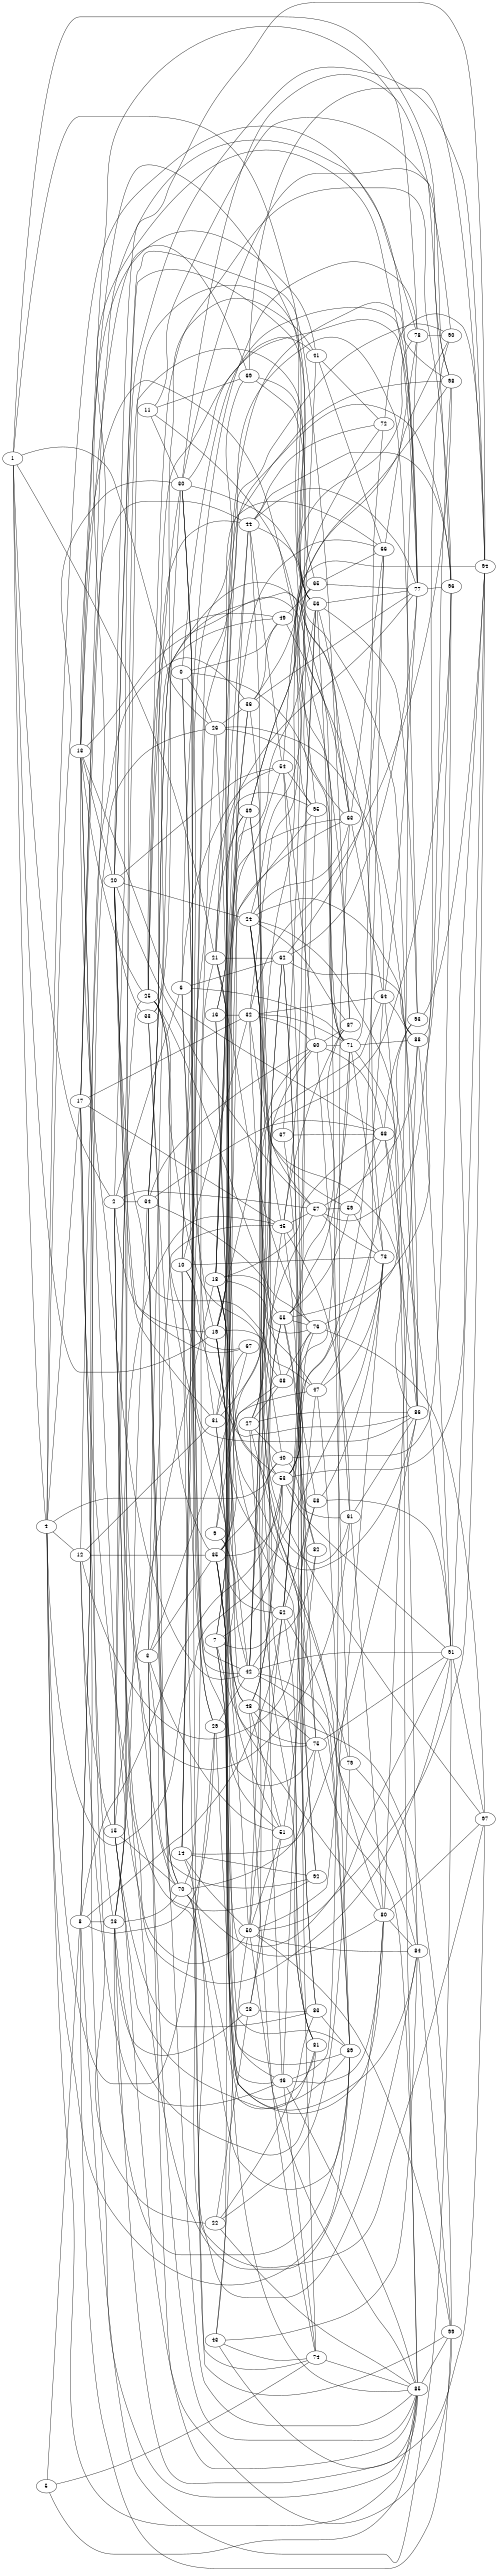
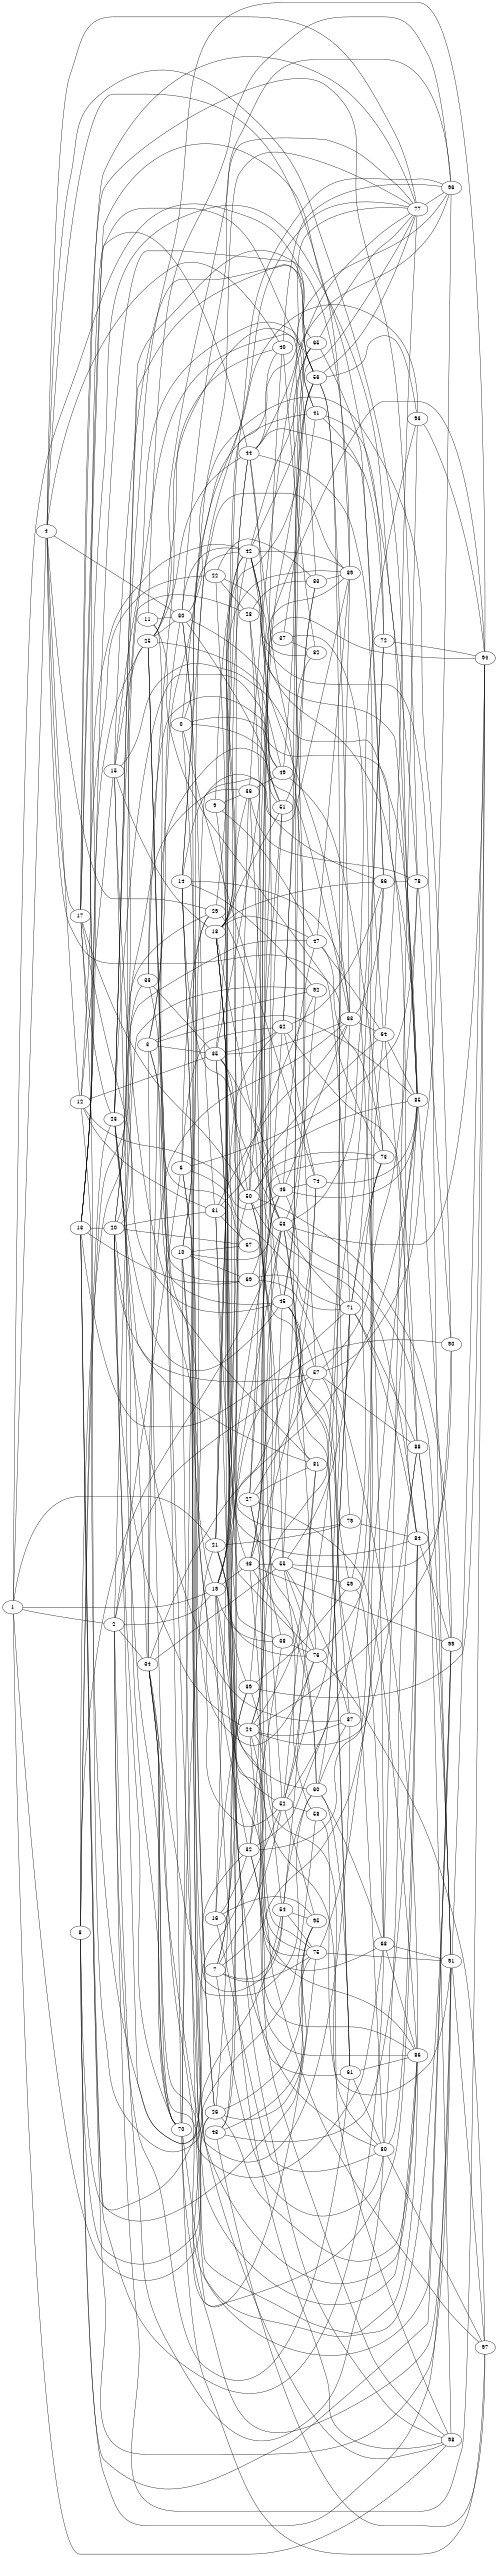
edge "14" -- "63": added
edge "32" -- "60": now "48" -- "60"
edge "73" -- "58": removed
node "5": removed
